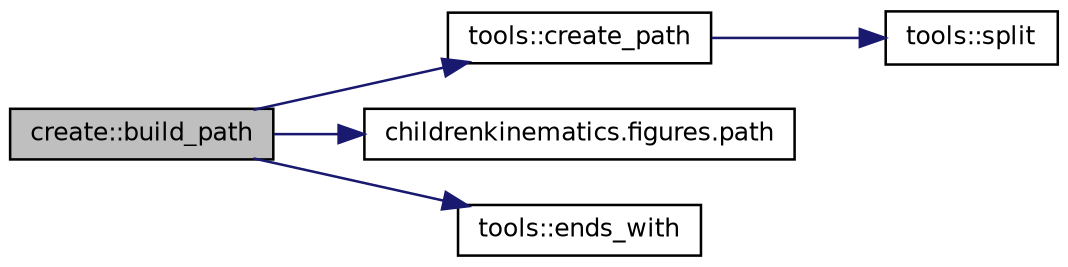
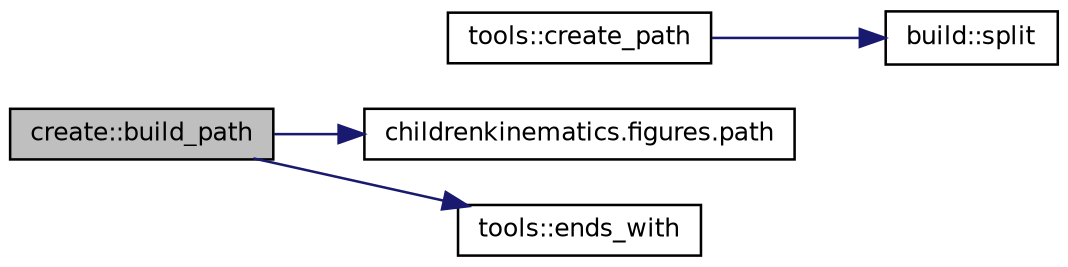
node "tools::split": label "tools::split" -> "build::split"
edge "create::build_path" -> "tools::create_path": removed
